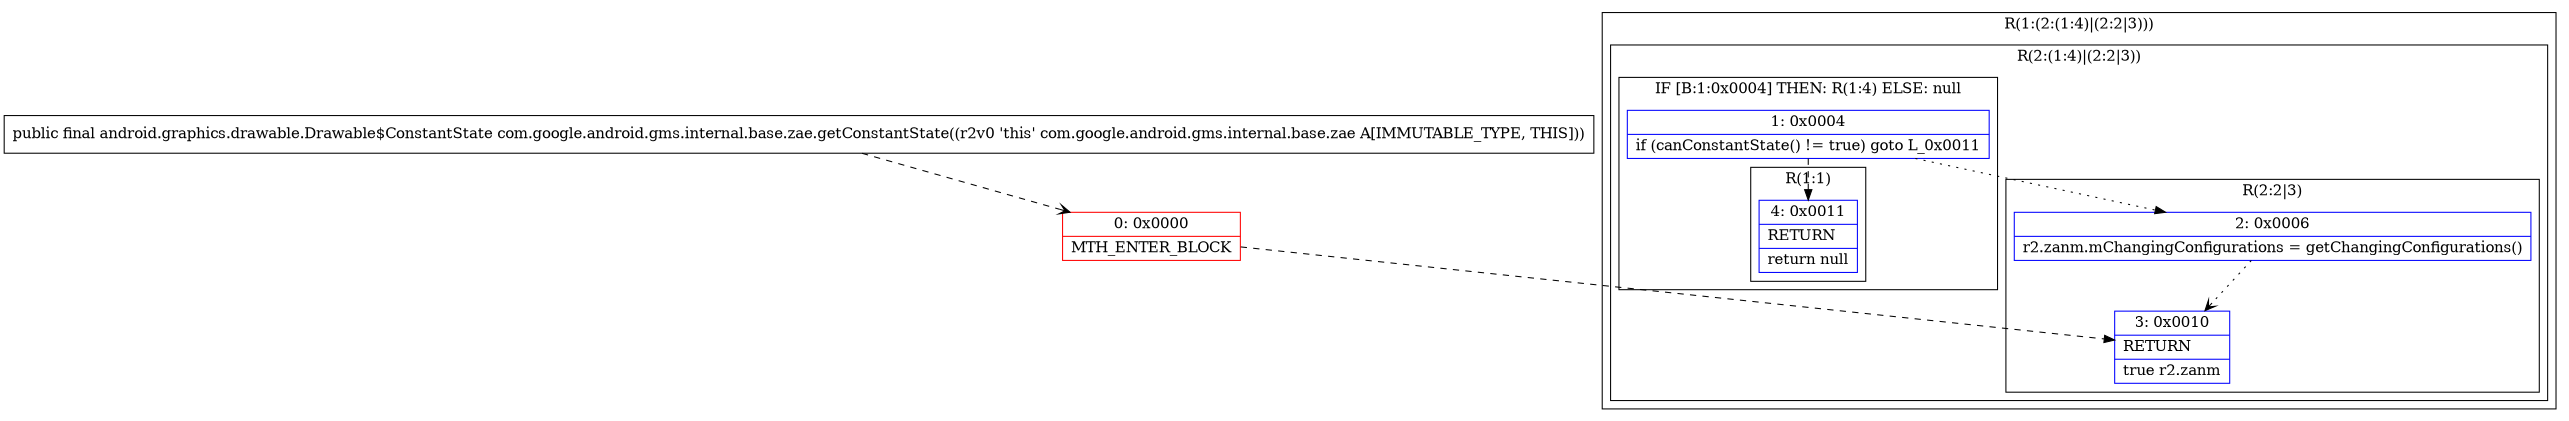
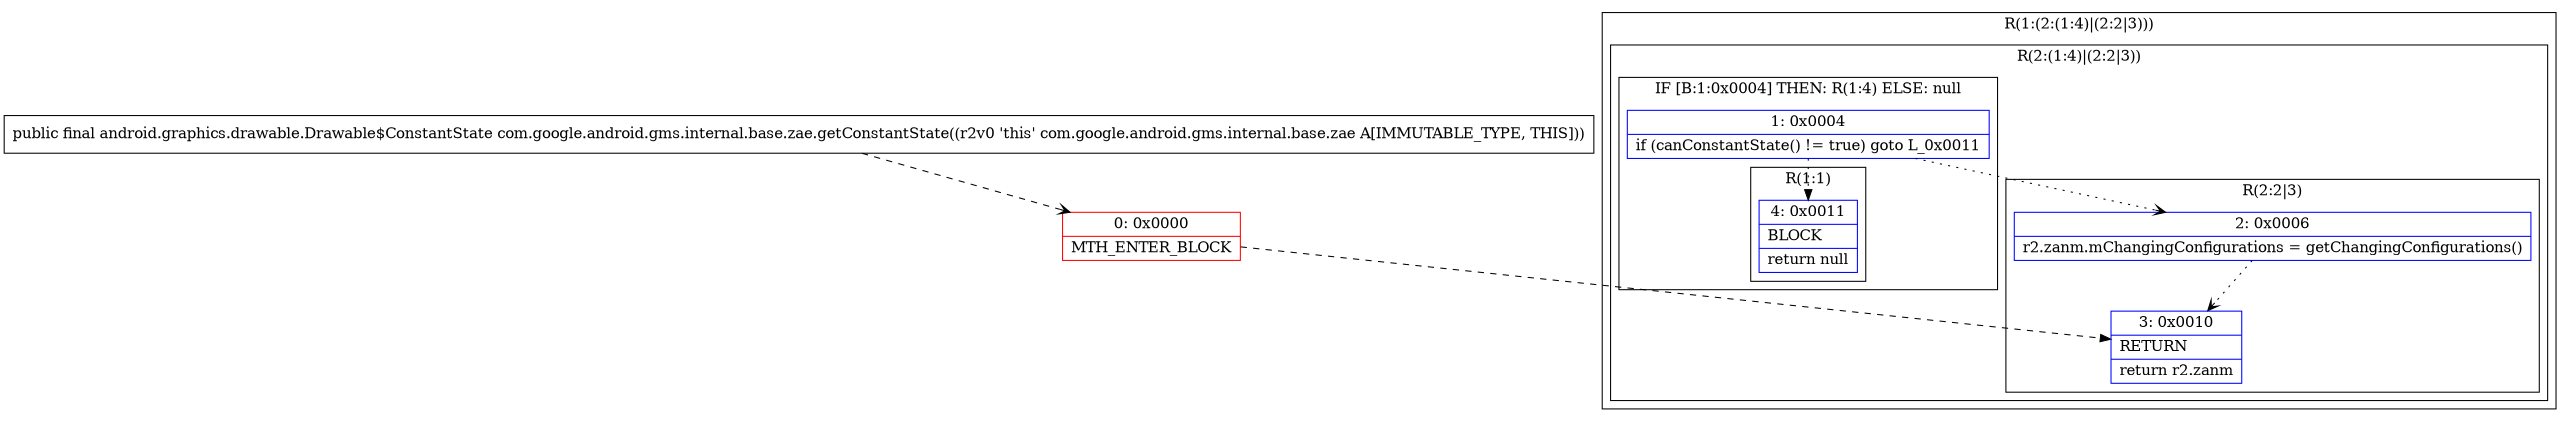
edge "1: 0x0004" -> "4: 0x0011": style dashed -> dotted
edge "1: 0x0004" -> "2: 0x0006": arrowhead normal -> vee
node "4: 0x0011": text "RETURN" -> "BLOCK"
node "3: 0x0010": text "true r2.zanm" -> "return r2.zanm"
